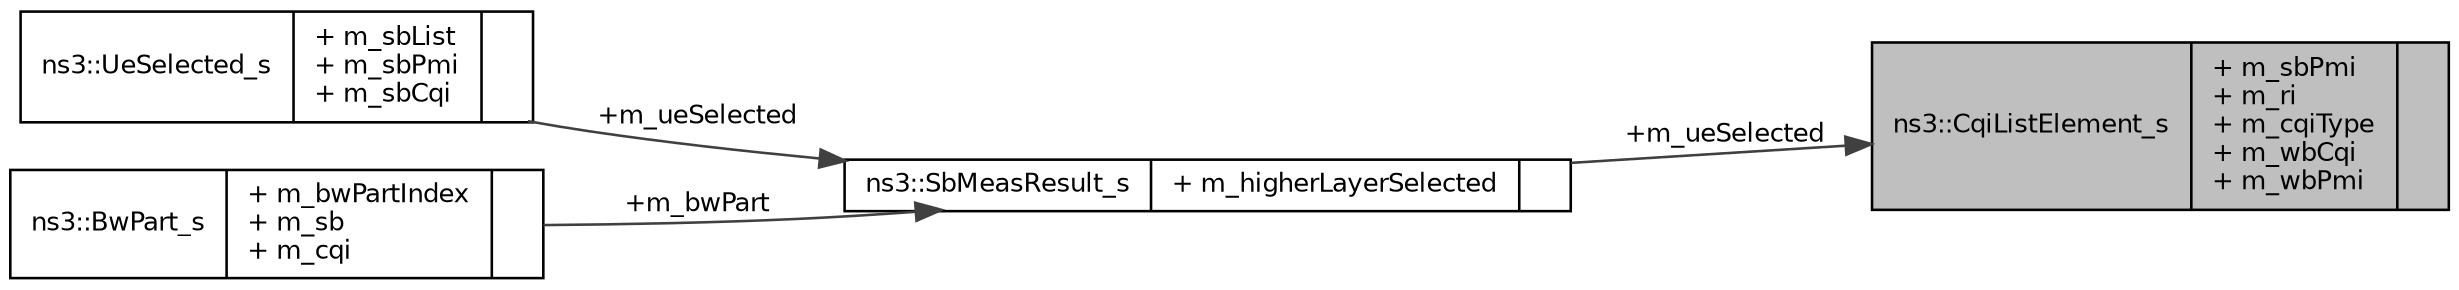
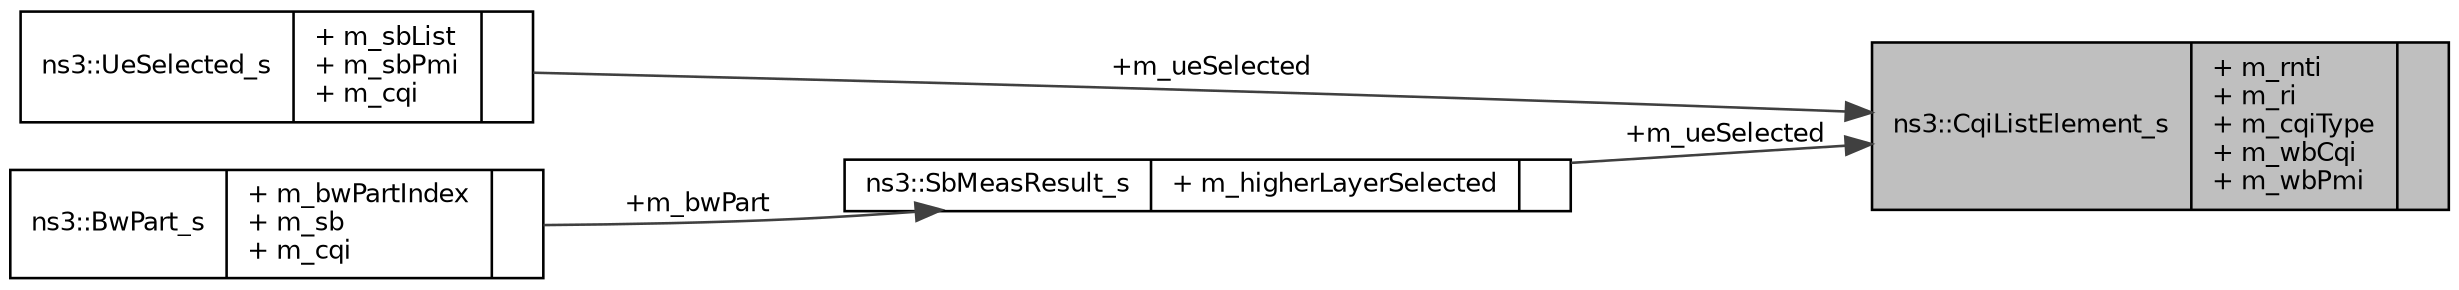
node "ns3::CqiListElement_s": text "+ m_sbPmi" -> "+ m_rnti"
node "ns3::UeSelected_s": text "+ m_sbCqi" -> "+ m_cqi"
edge "ns3::UeSelected_s" -> "ns3::SbMeasResult_s": now "ns3::UeSelected_s" -> "ns3::CqiListElement_s"
